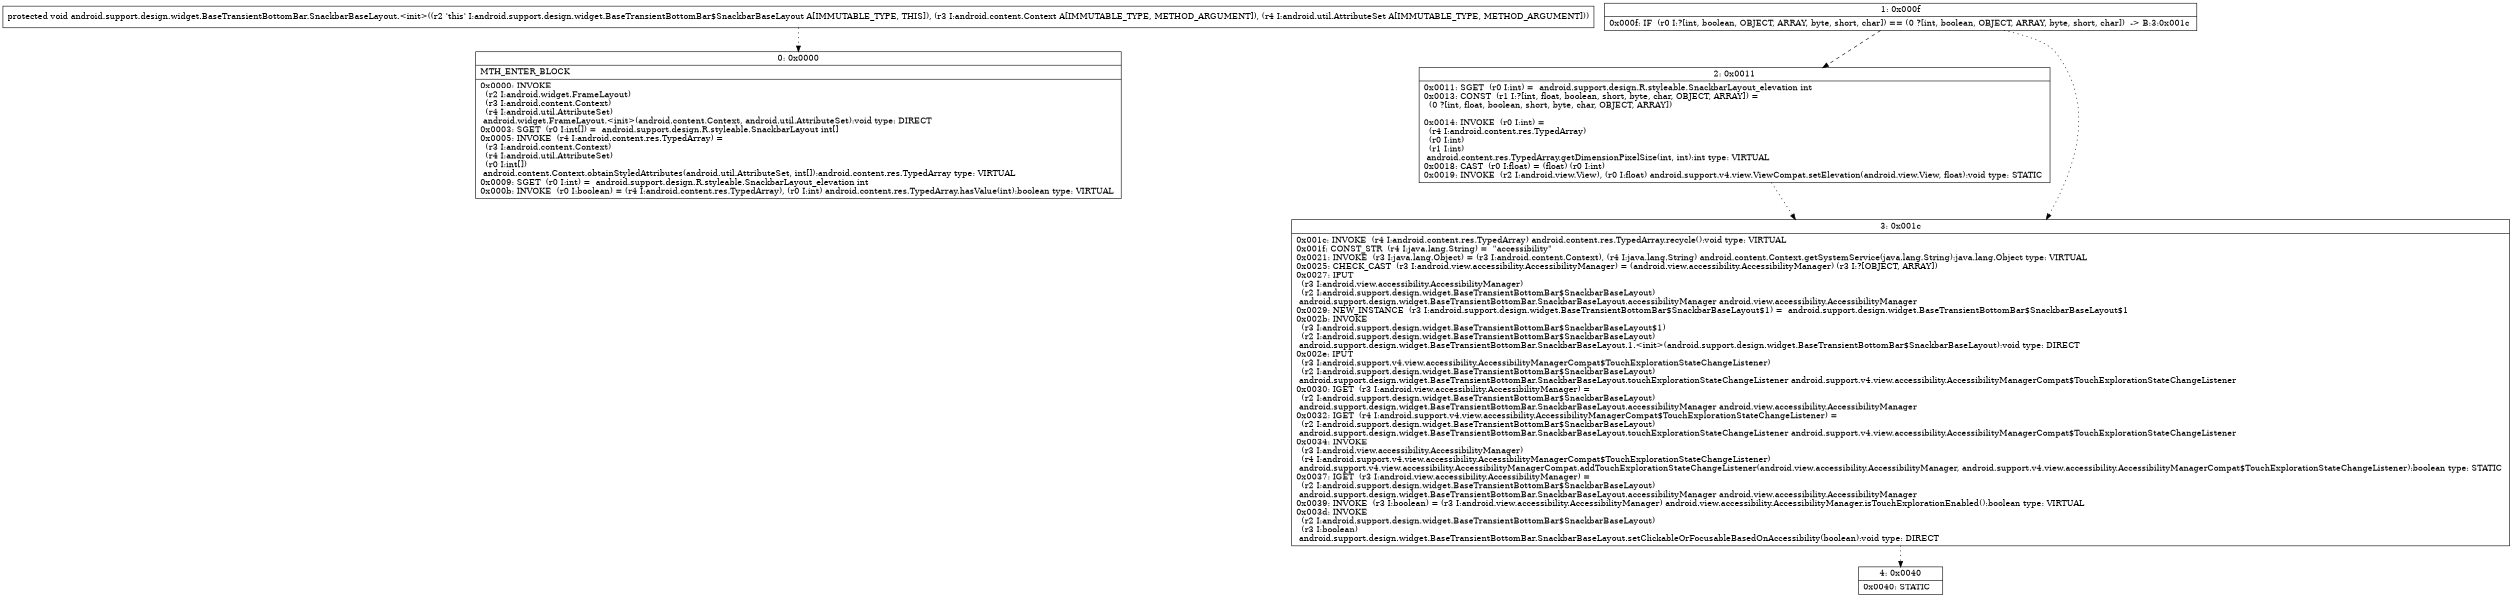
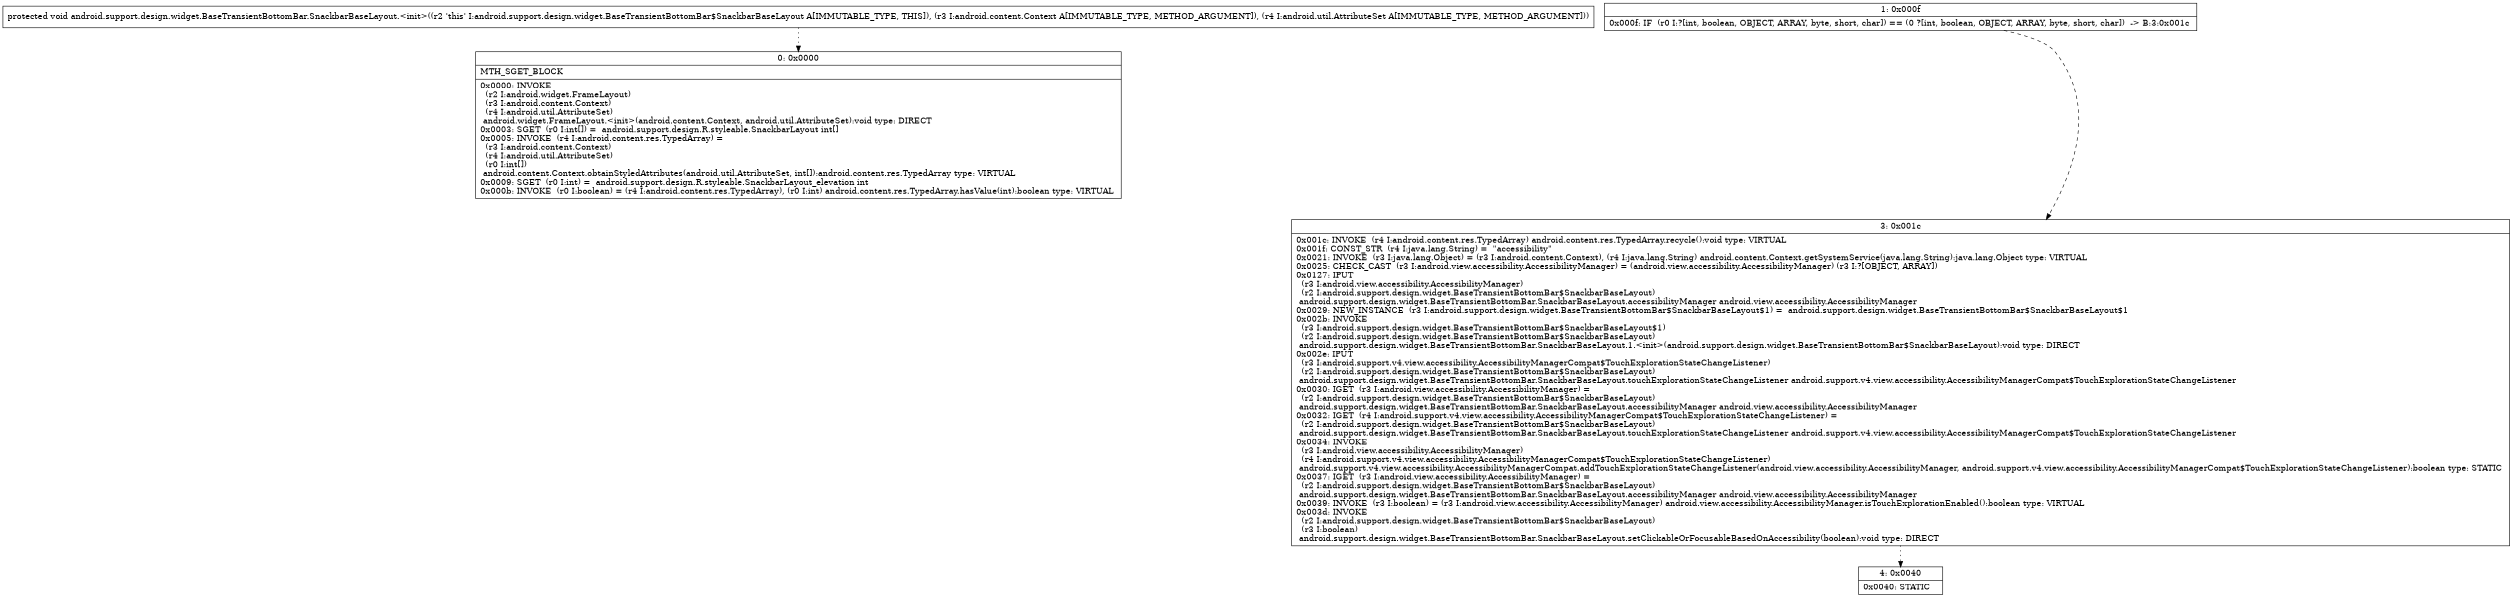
node "0: 0x0000": text "MTH_ENTER_BLOCK" -> "MTH_SGET_BLOCK"
edge "1: 0x000f" -> "3: 0x001c": style dotted -> dashed
node "2: 0x0011": removed
node "3: 0x001c": text "0x0027: IPUT" -> "0x0127: IPUT"
